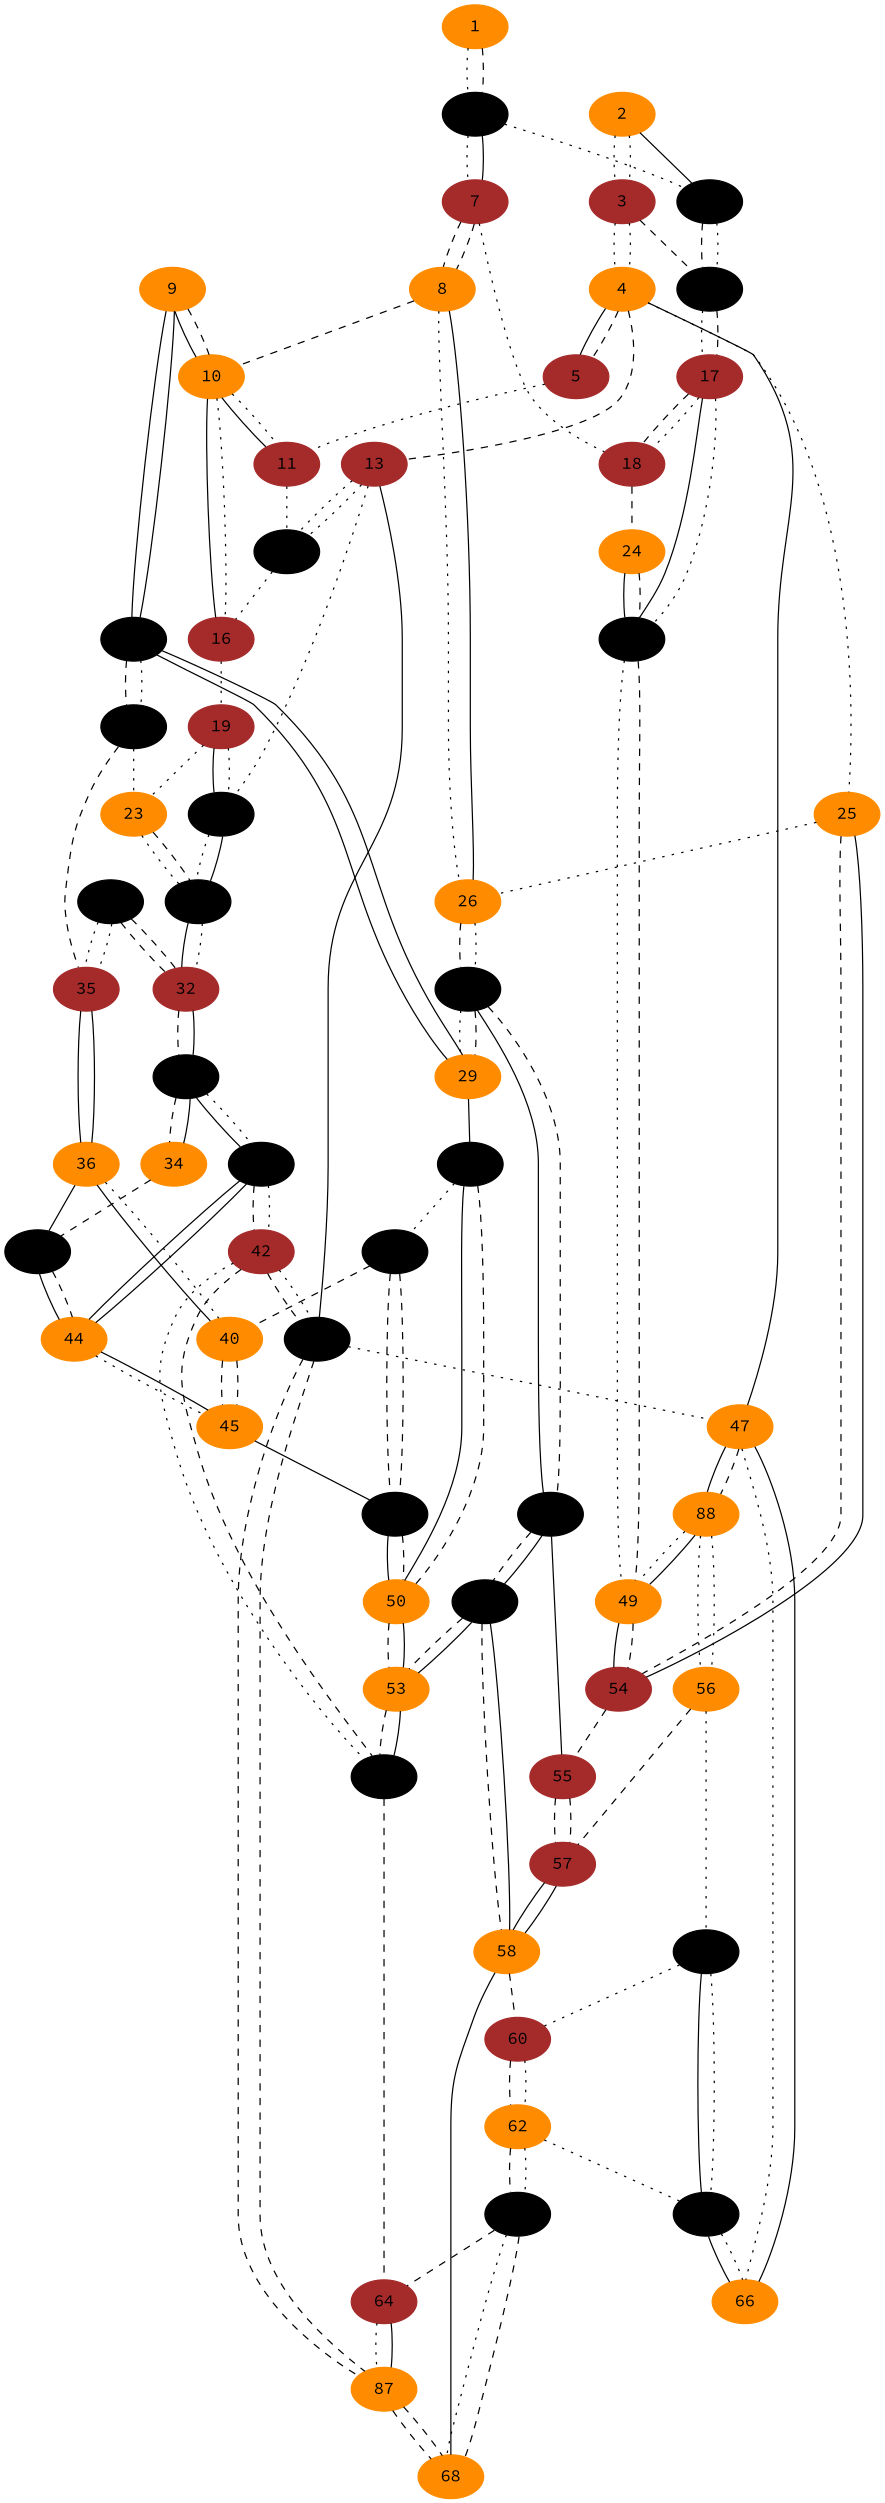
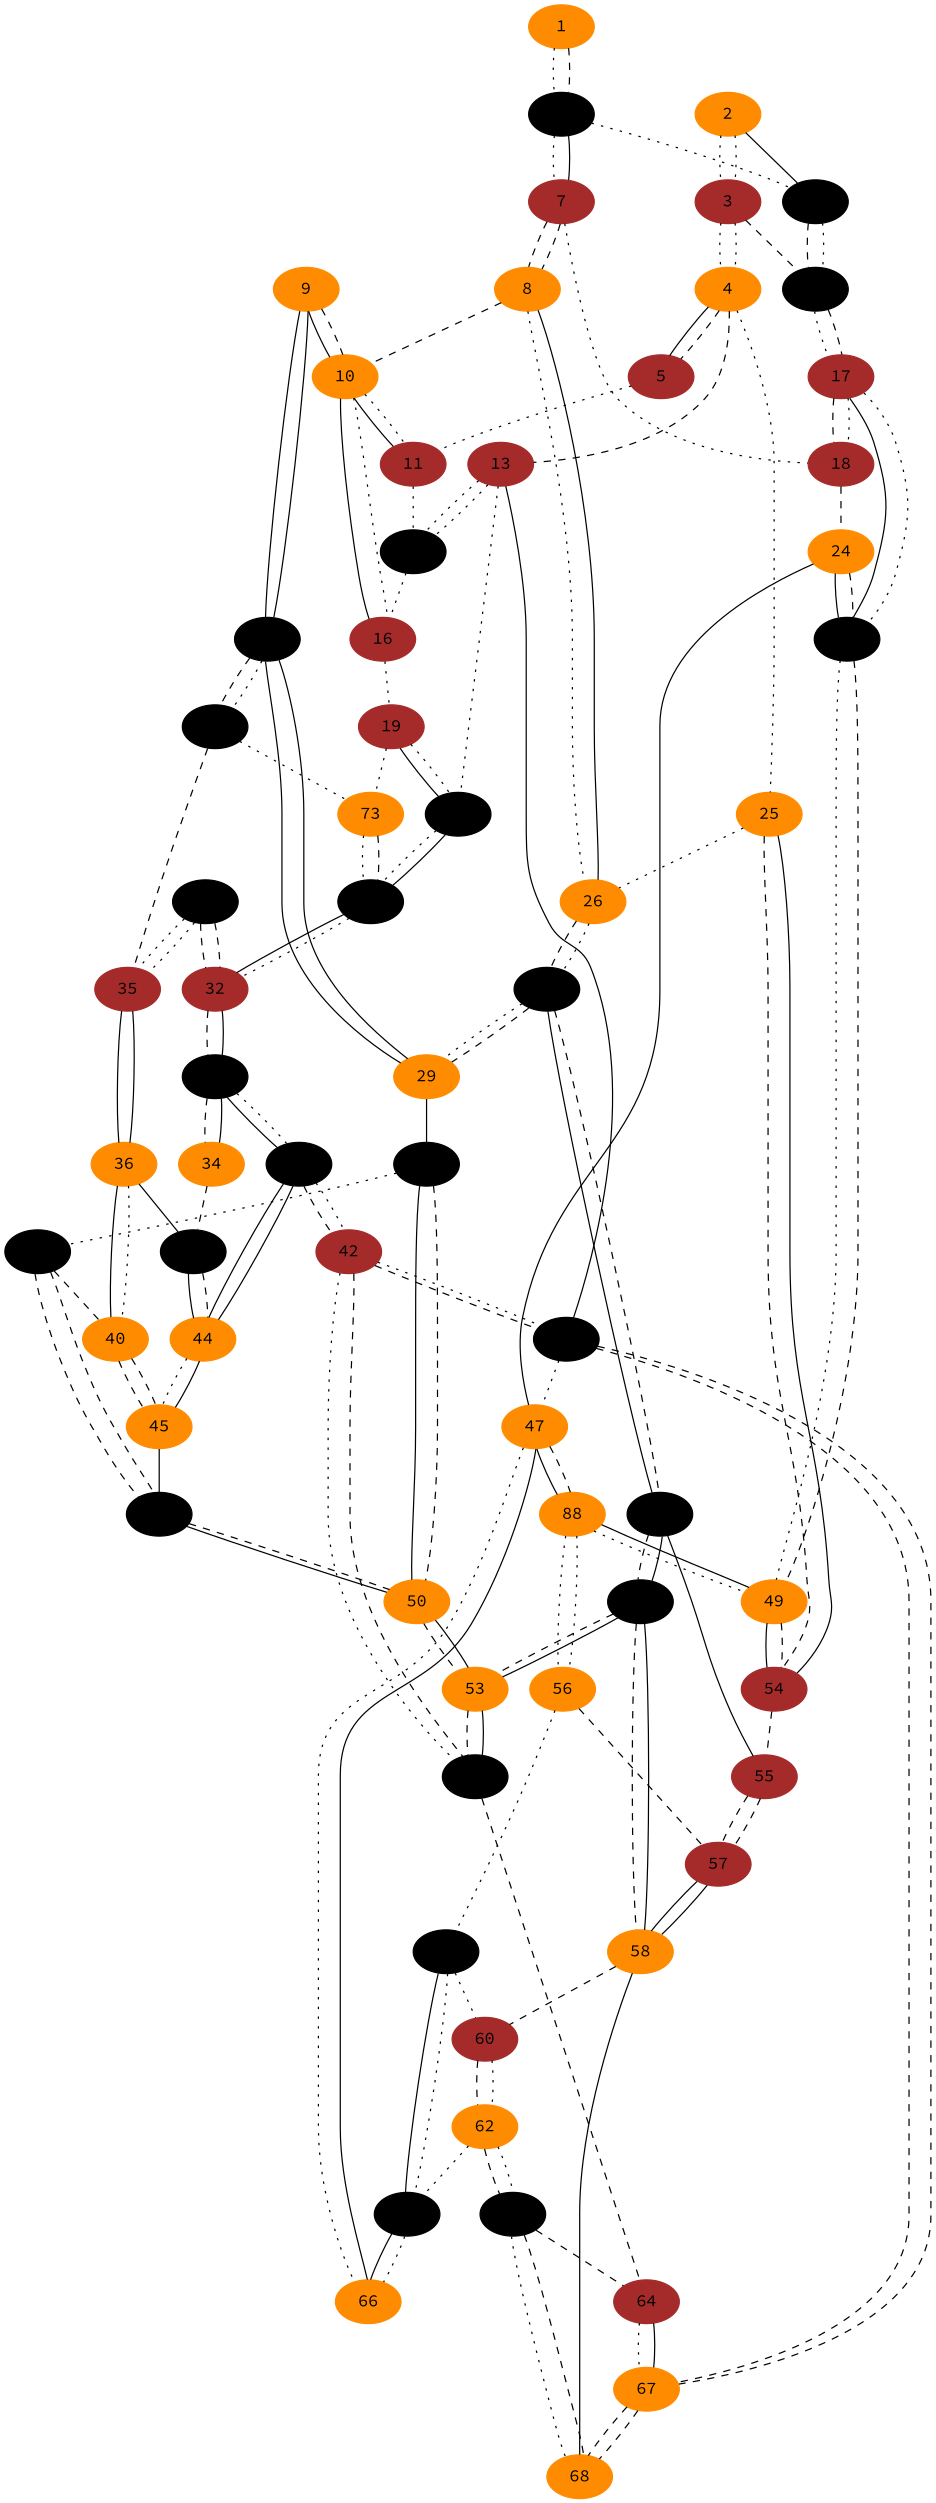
node "23": label "23" -> "73"
edge "4" -- "47": now "24" -- "47"
node "87": label "87" -> "67"
